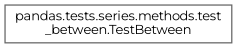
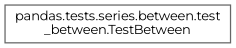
node "pandas.tests.series.methods.test _between.TestBetween": label "pandas.tests.series.methods.test _between.TestBetween" -> "pandas.tests.series.between.test _between.TestBetween"
